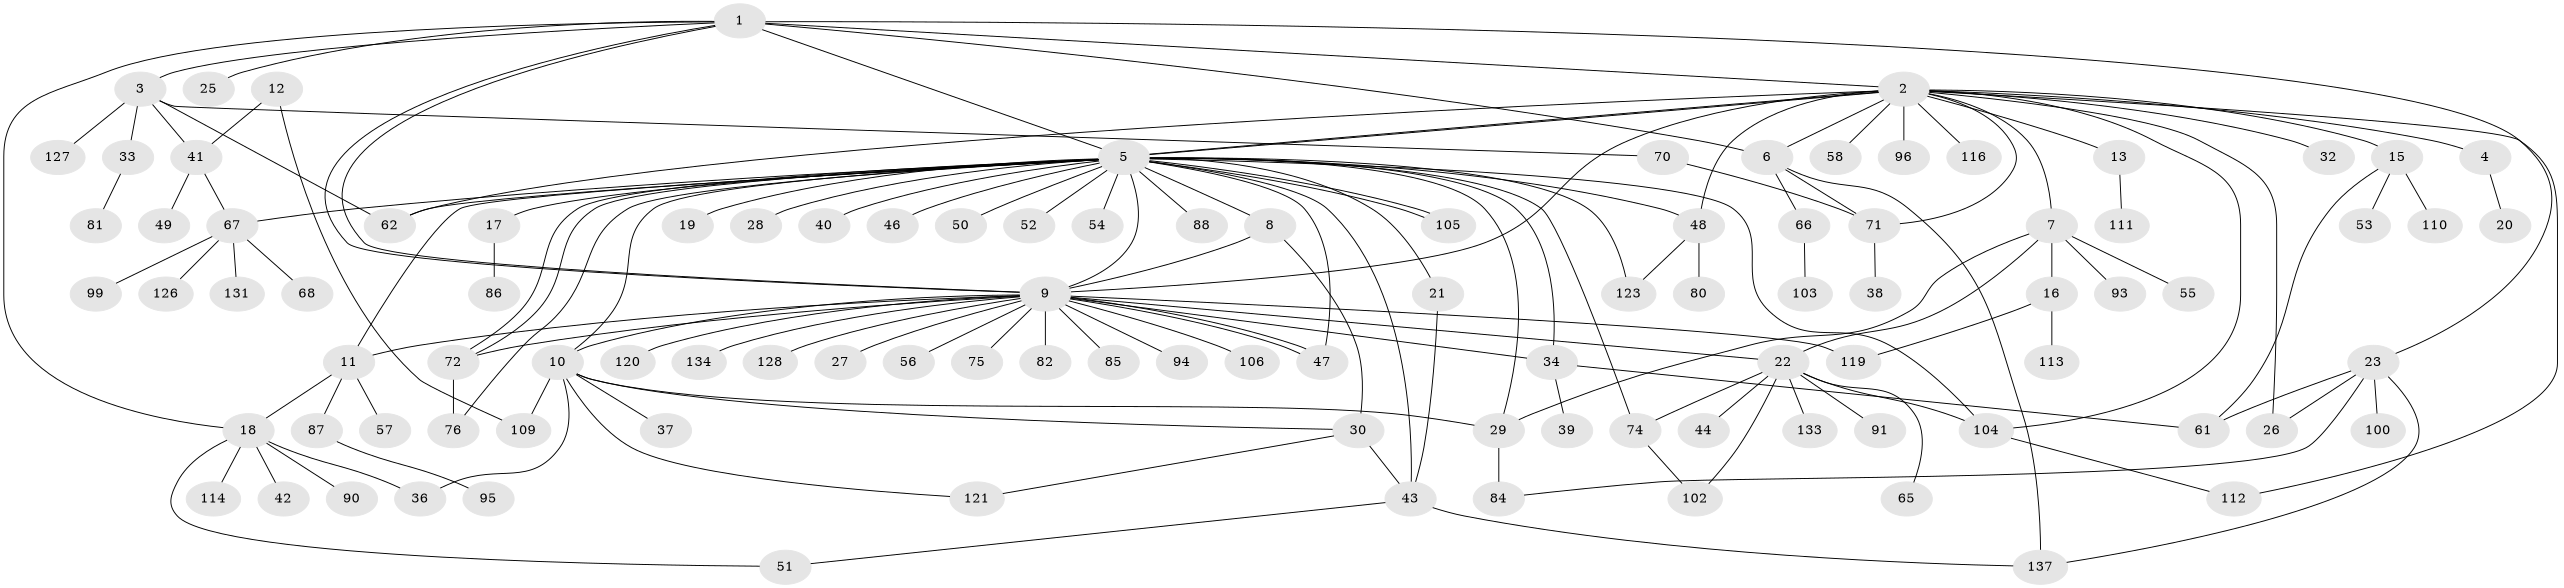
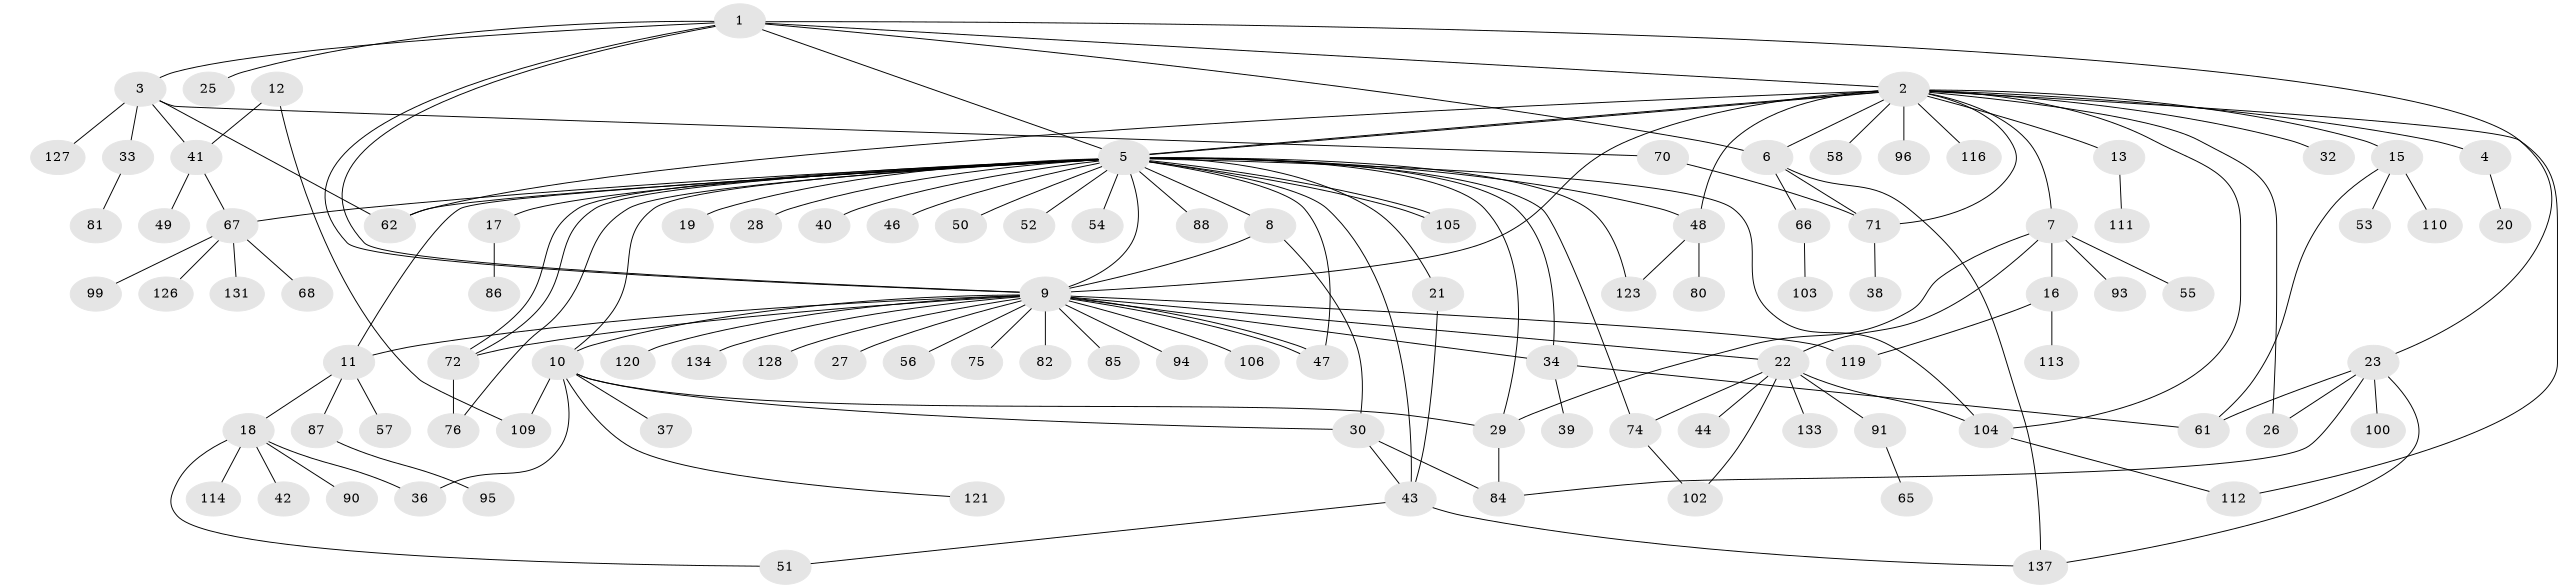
edge "1" -- "18": removed
edge "22" -- "65": now "91" -- "65"
edge "30" -- "121": now "30" -- "84"
